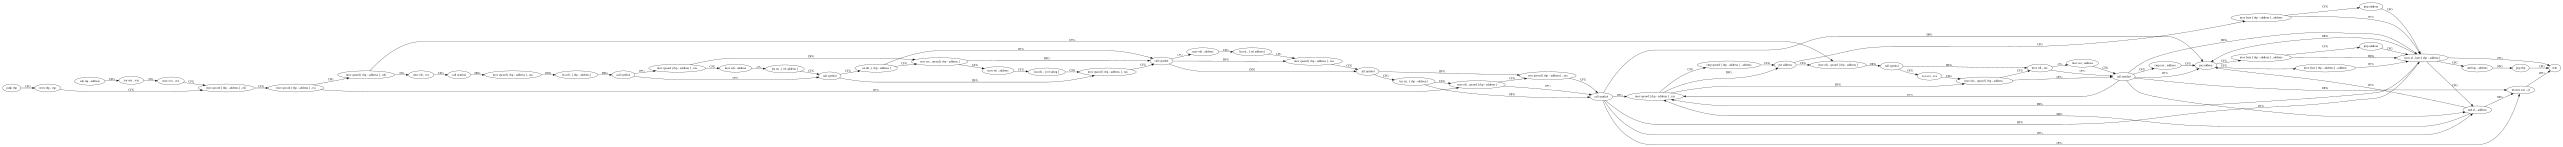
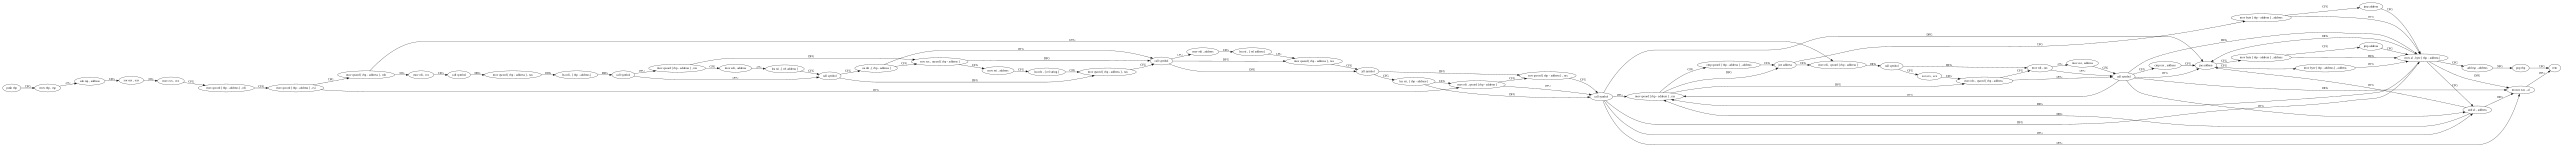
edge "mov al , byte [ rbp - address ]" -> "retn": now "mov al , byte [ rbp - address ]" -> "movzx eax , al"
edge "mov rbp , rsp" -> "mov qword [ rbp - address ] , rdi": now "mov rbp , rsp" -> "sub rsp , address"
